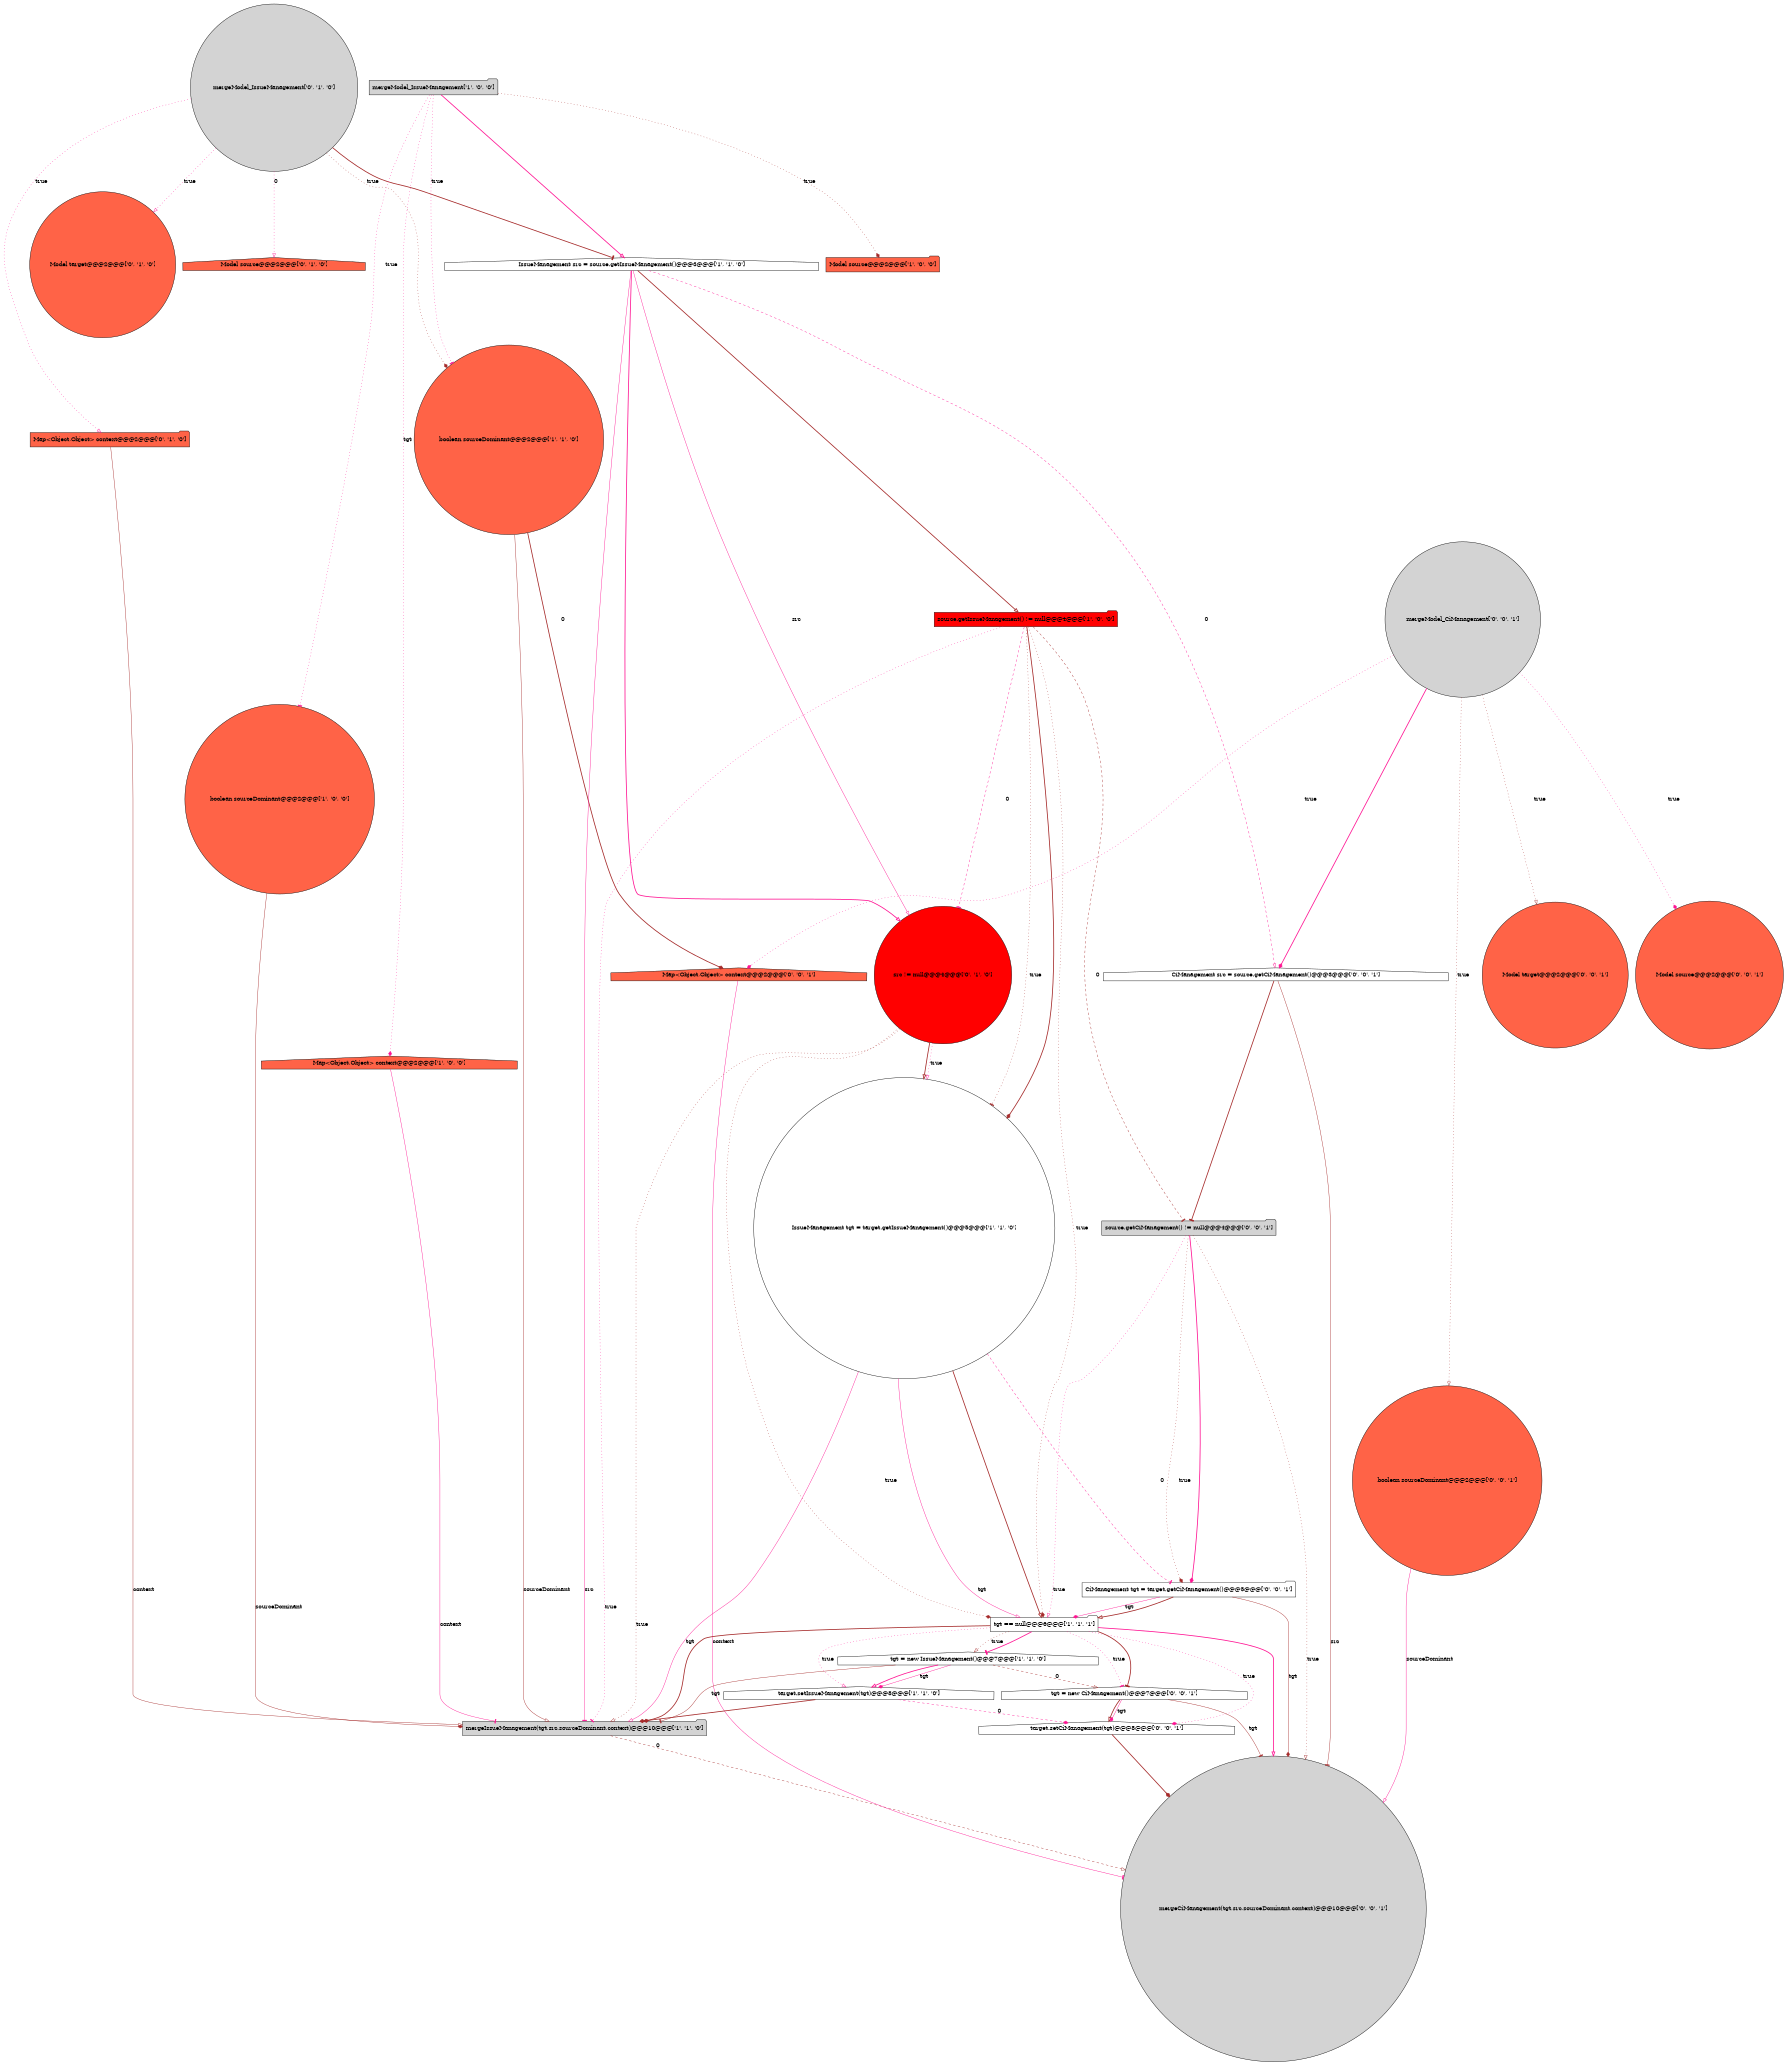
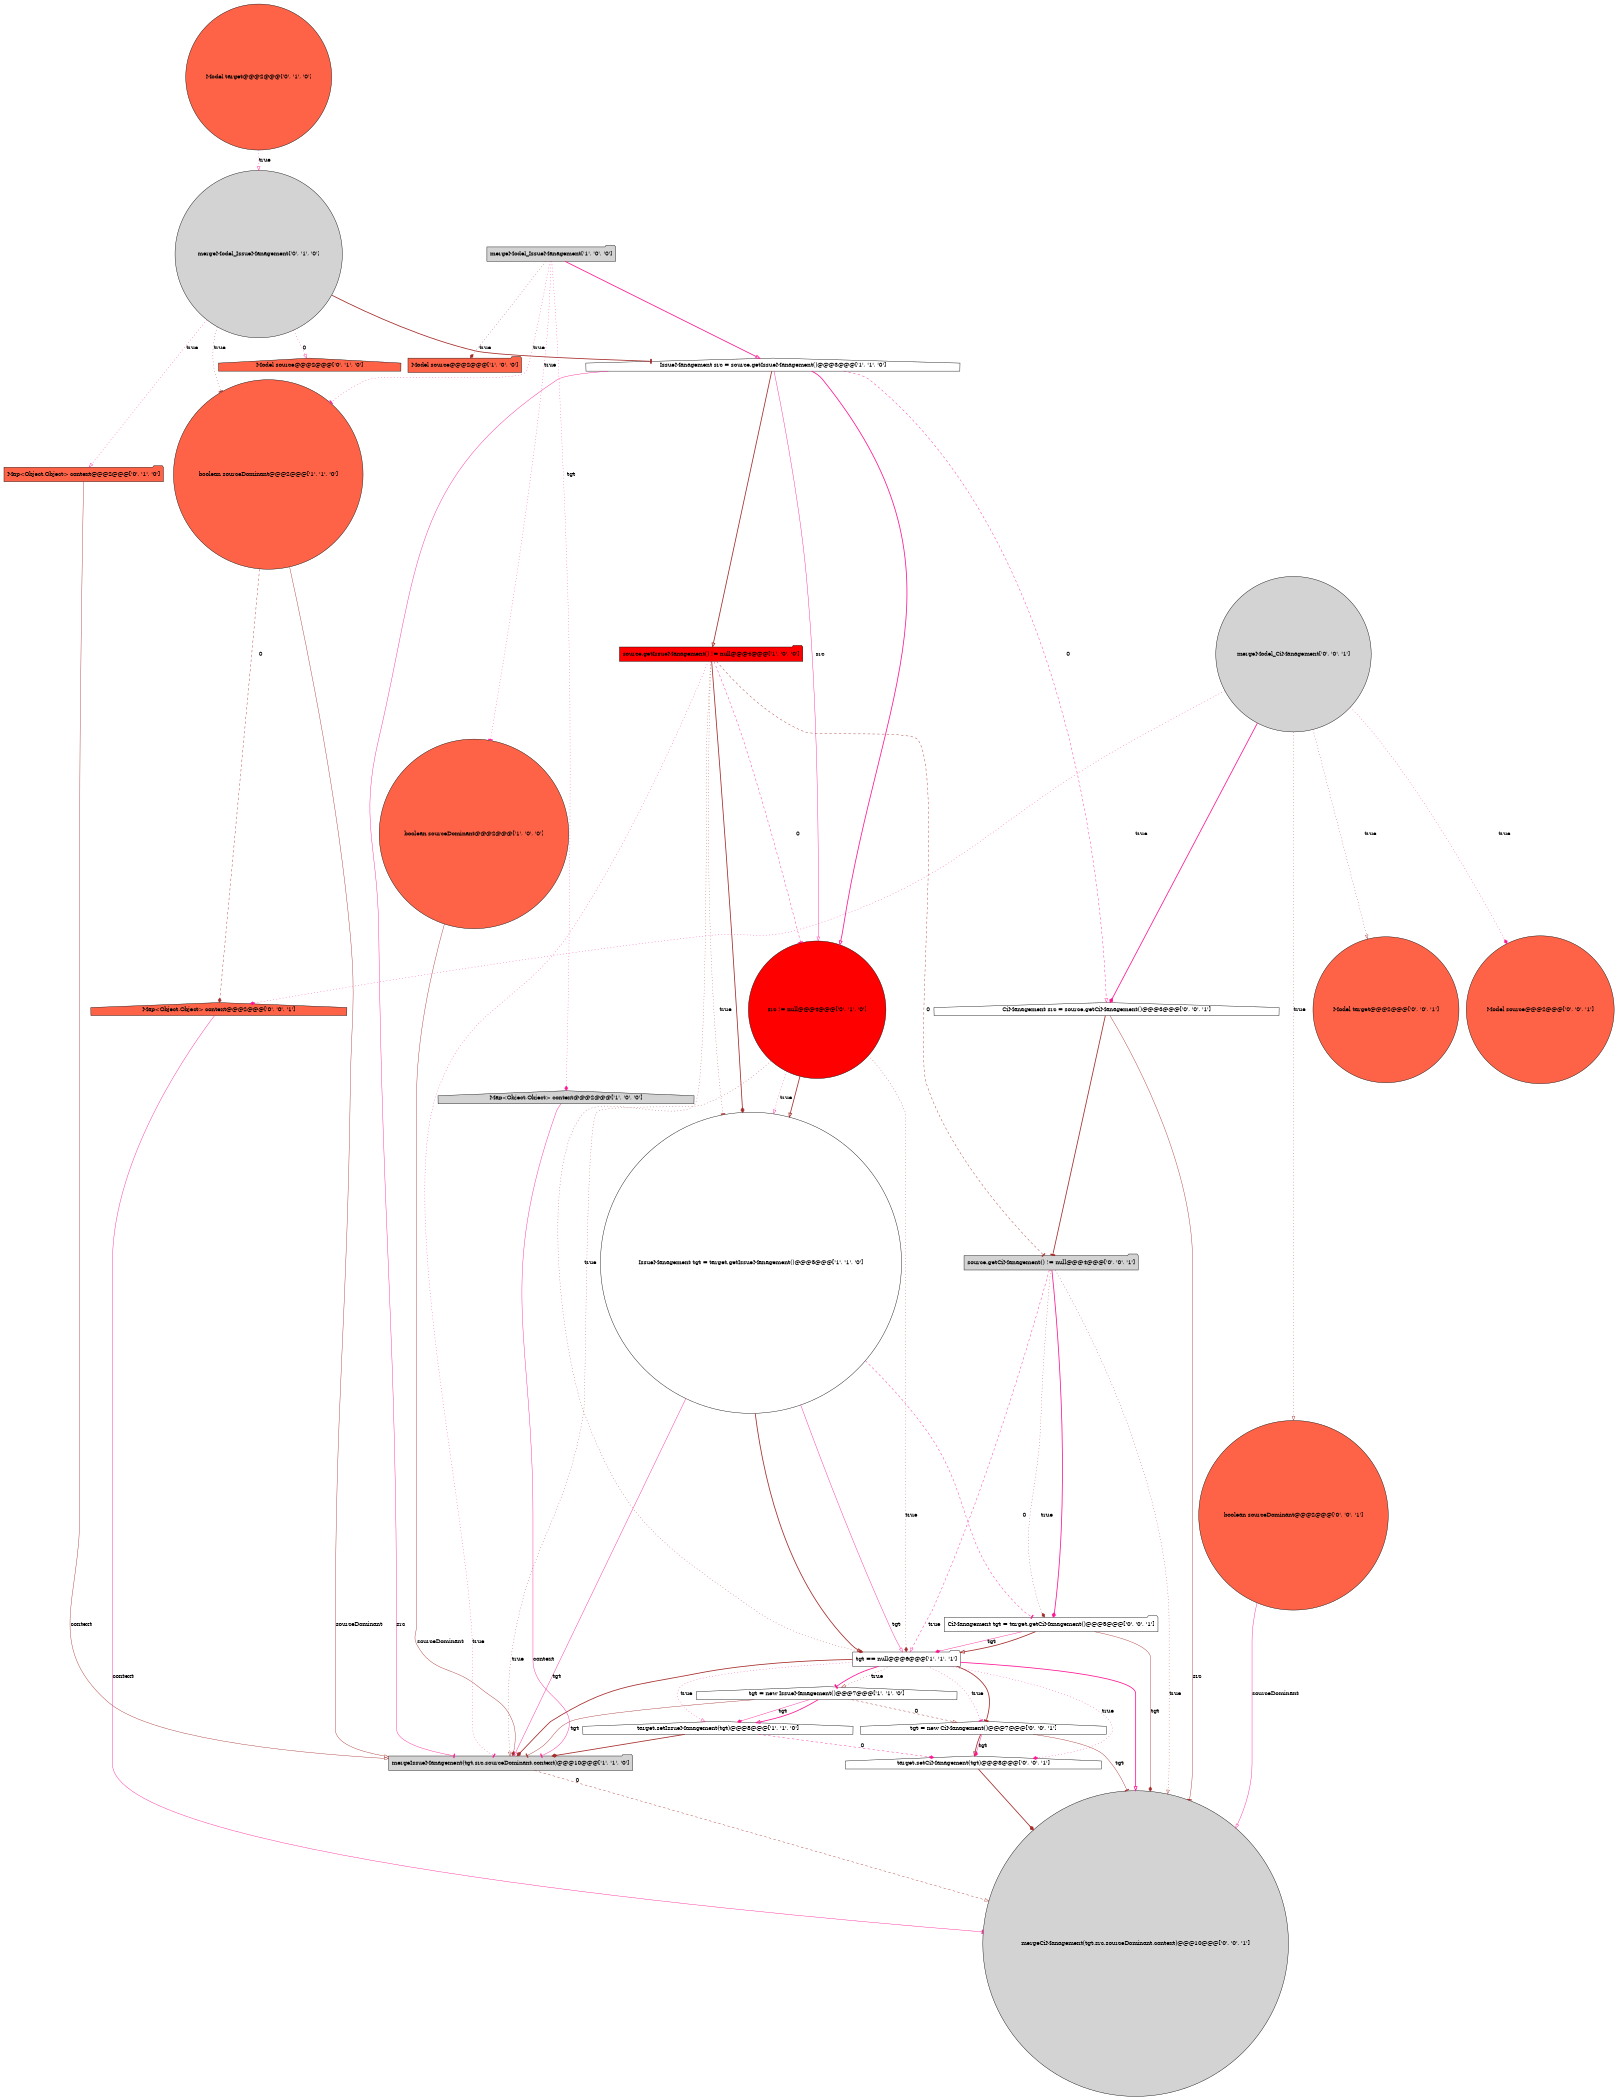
edge "mergeModel_IssueManagement['0', '1', '0']" -> "Model target@@@2@@@['0', '1', '0']": reversed
edge "mergeModel_IssueManagement['0', '1', '0']" -> "boolean sourceDominant@@@2@@@['1', '1', '0']": arrowhead diamond -> tee
edge "boolean sourceDominant@@@2@@@['1', '1', '0']" -> "Map<Object,Object> context@@@2@@@['0', '0', '1']": style bold -> dashed
node "Map<Object,Object> context@@@2@@@['1', '0', '0']": fillcolor tomato -> lightgray
edge "source.getCiManagement() != null@@@4@@@['0', '0', '1']" -> "tgt == null@@@6@@@['1', '1', '1']": style dotted -> dashed
